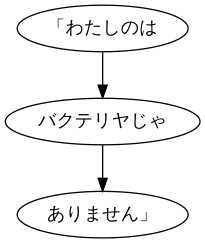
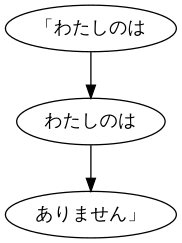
node "バクテリヤじゃ": label "バクテリヤじゃ" -> "わたしのは"
